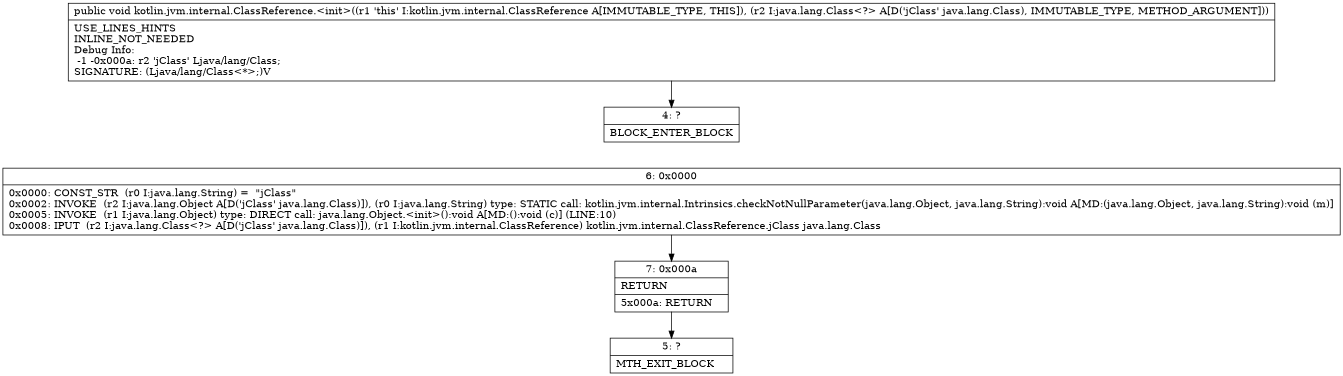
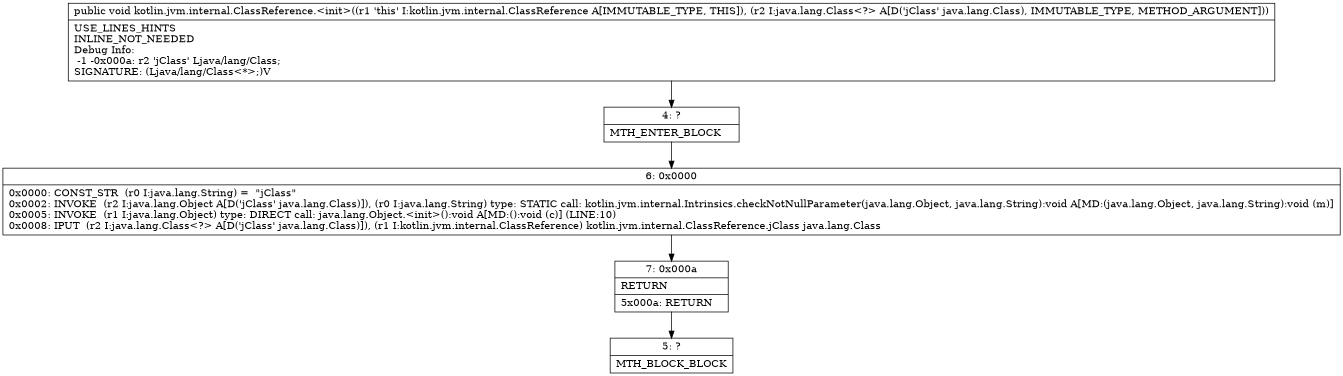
node "4: ?": text "BLOCK_ENTER_BLOCK" -> "MTH_ENTER_BLOCK"
edge "4: ?" -> "6: 0x0000": added
node "5: ?": text "MTH_EXIT_BLOCK" -> "MTH_BLOCK_BLOCK"
